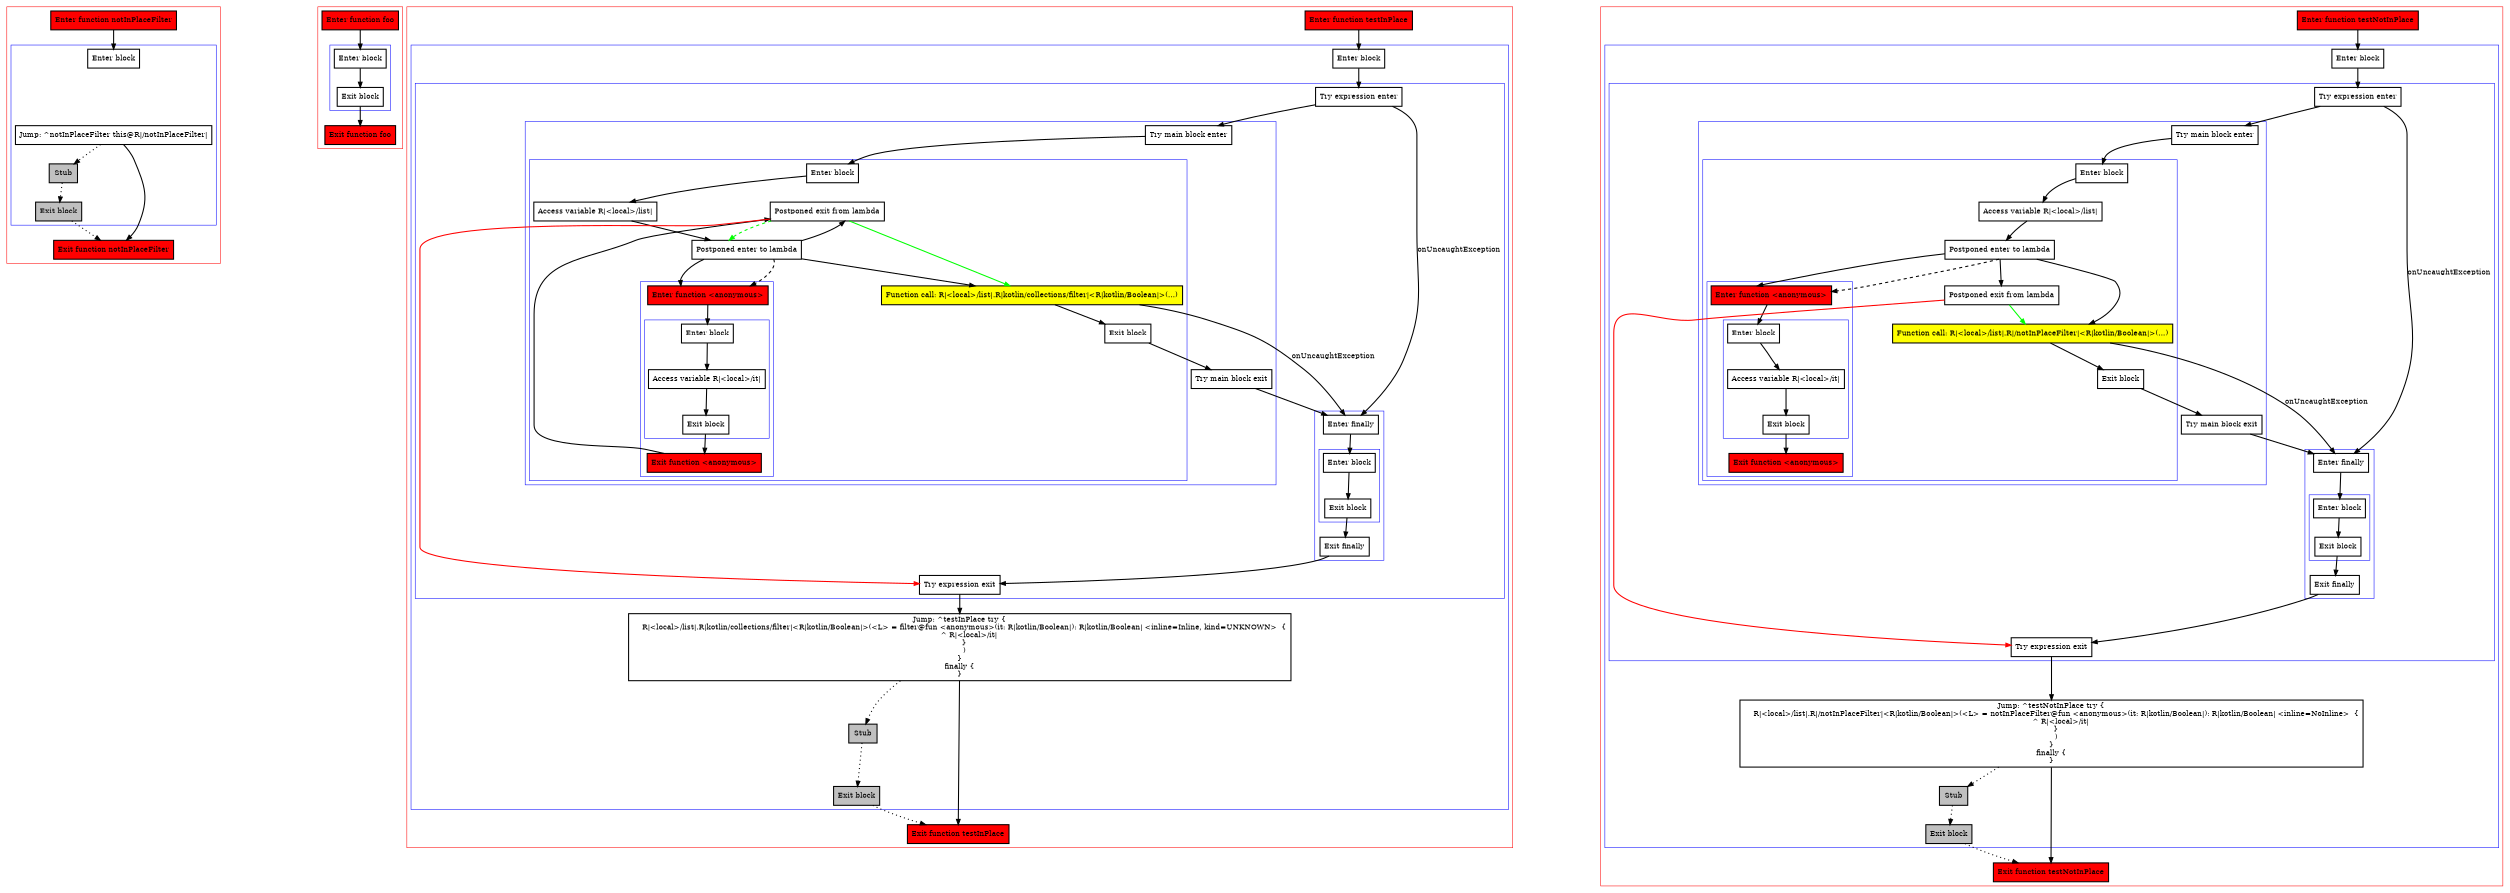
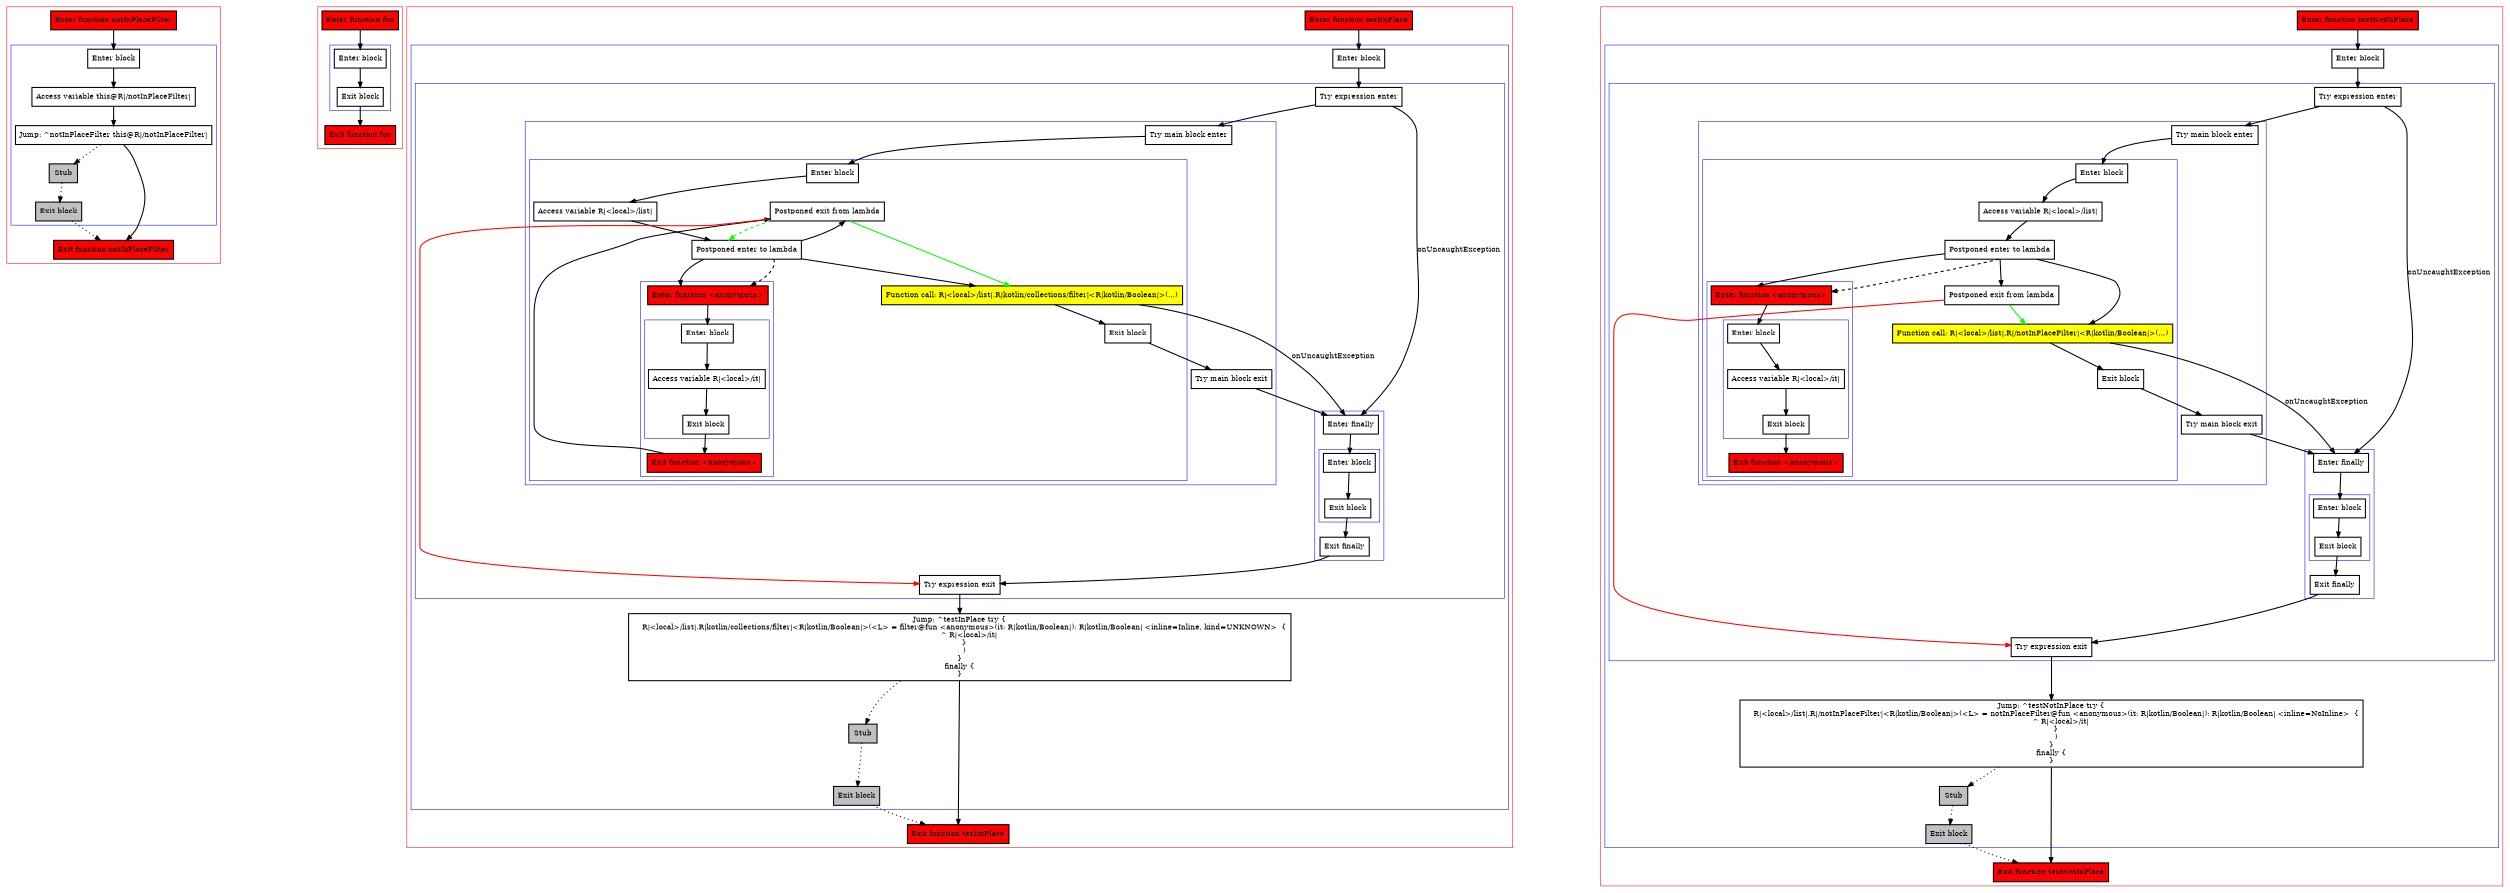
node "Access variable this@R|/notInPlaceFilter|": added
